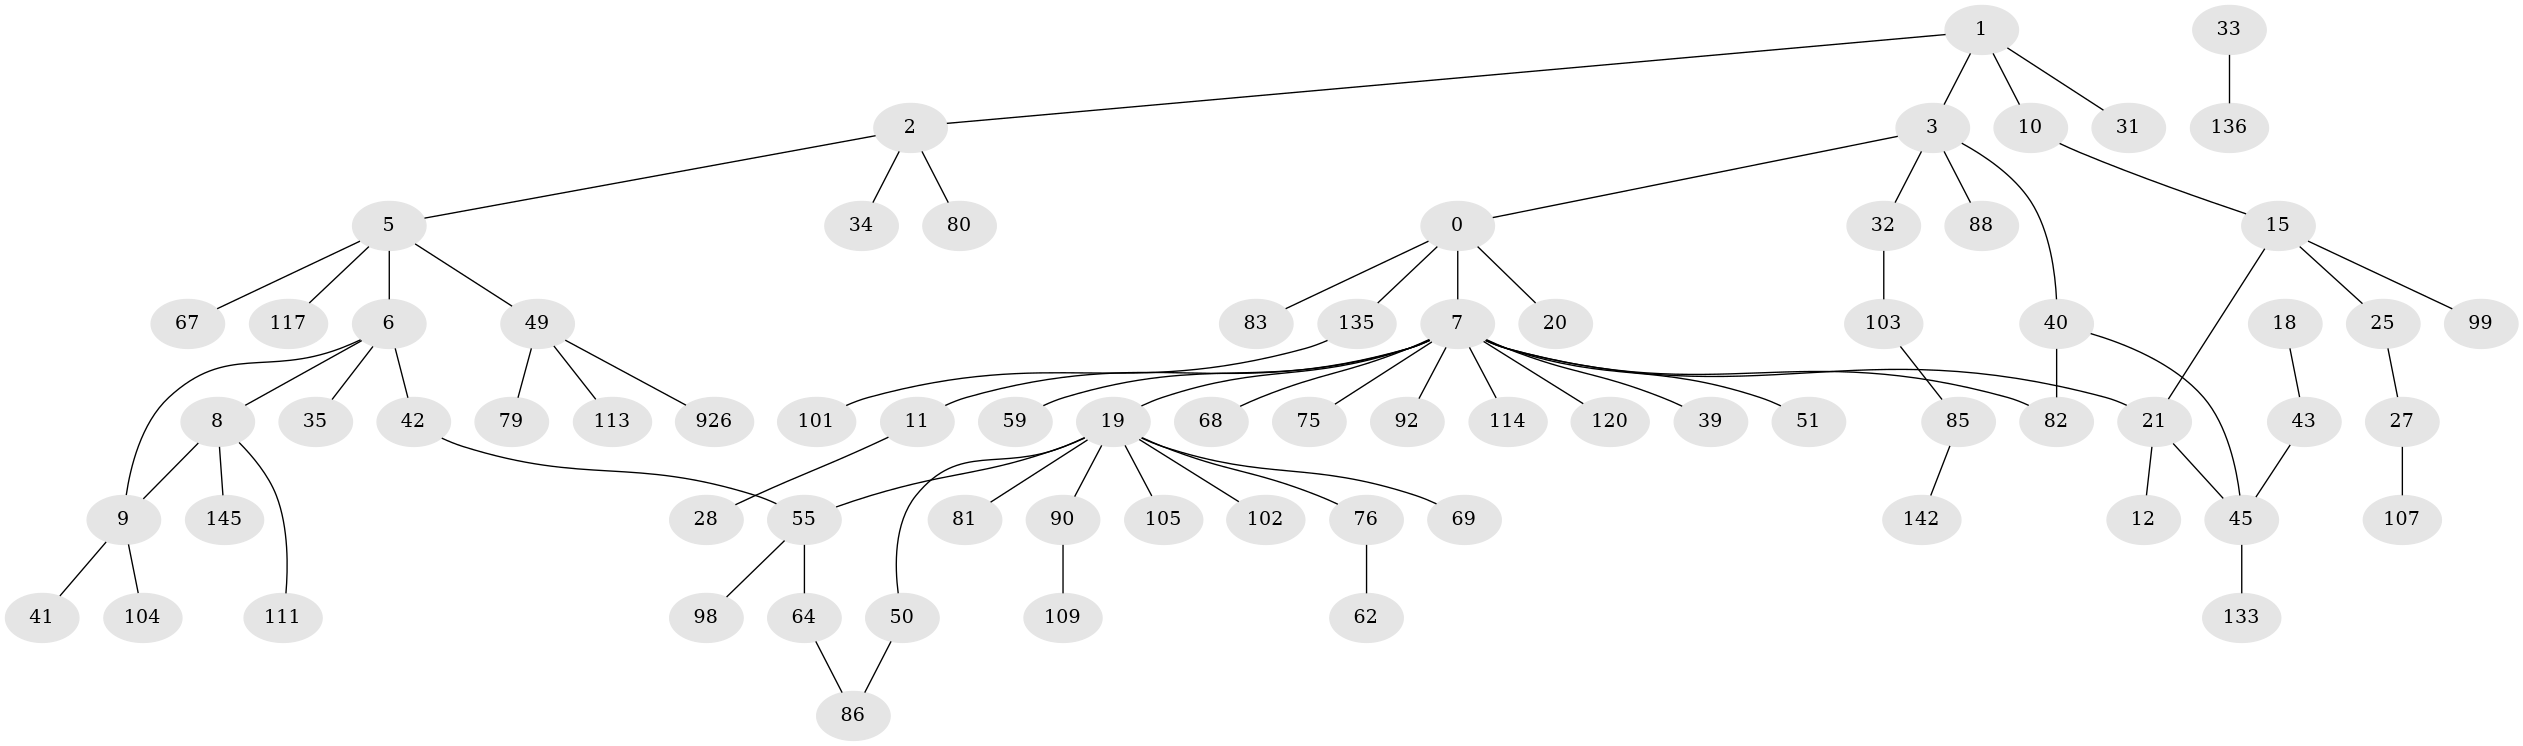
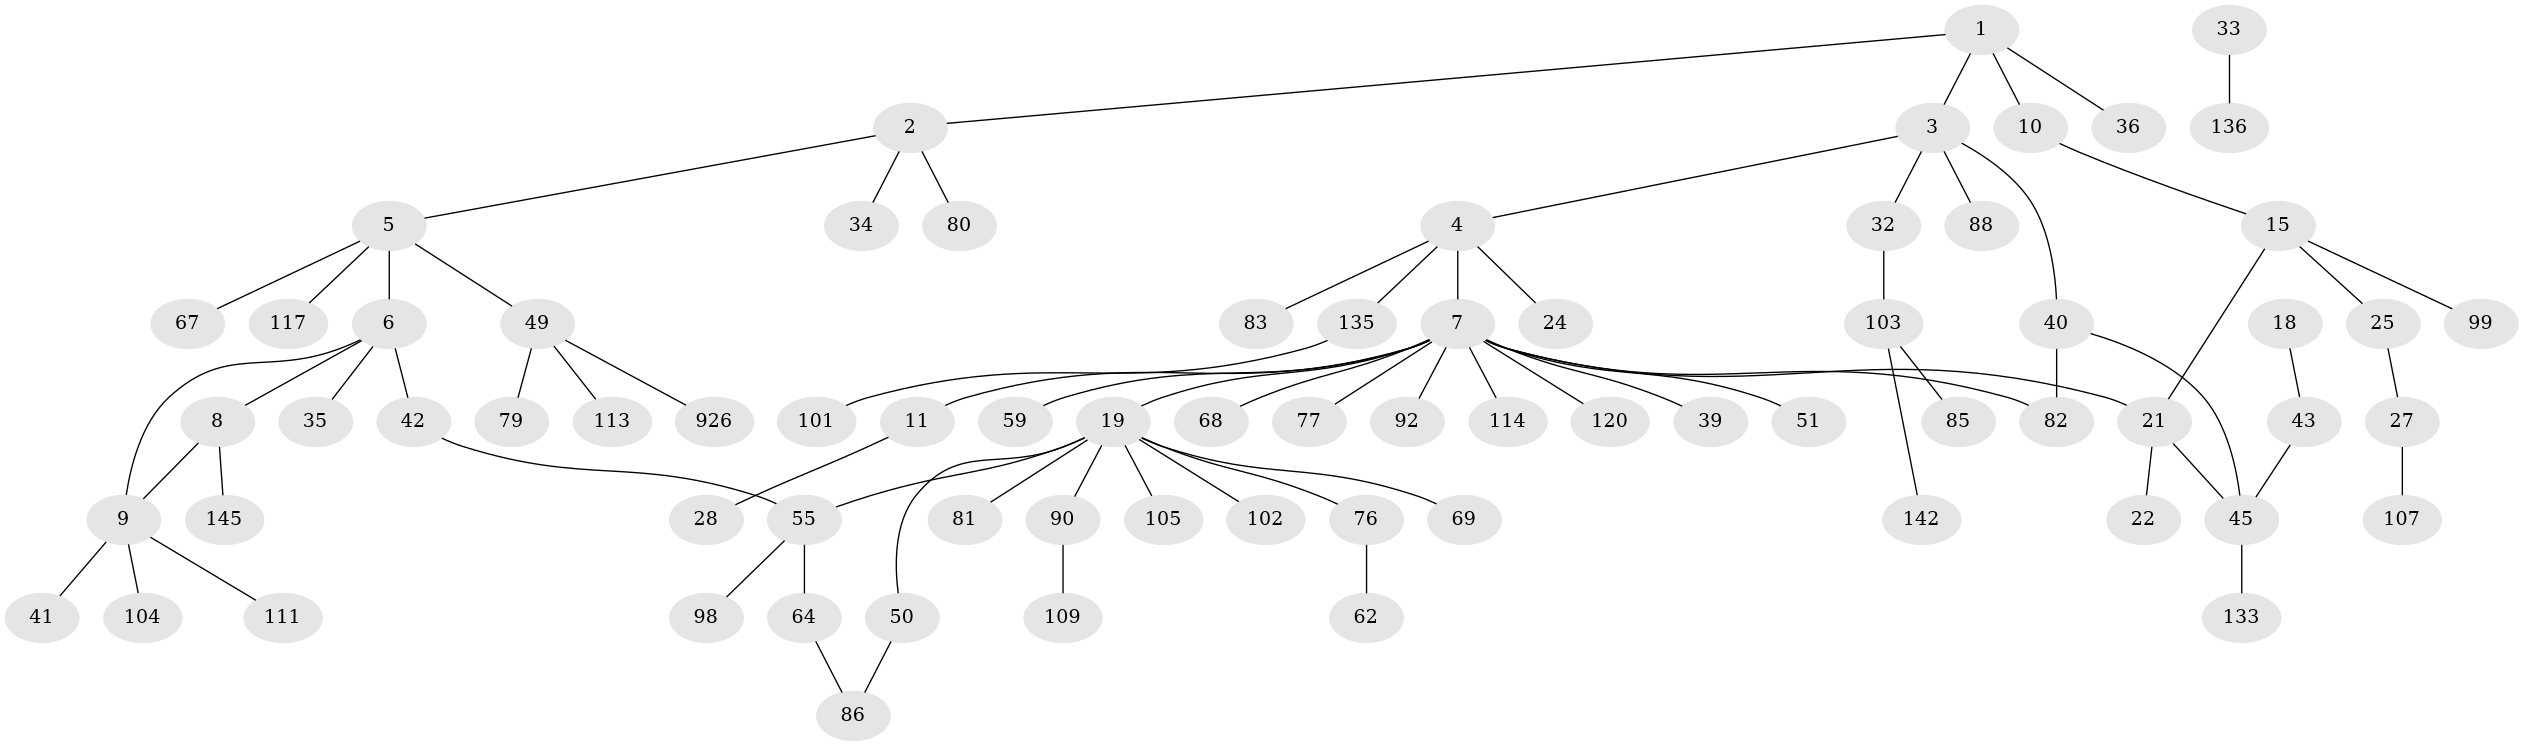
node "31": label "31" -> "36"
node "0": label "0" -> "4"
node "20": label "20" -> "24"
node "75": label "75" -> "77"
edge "85" -- "142": now "103" -- "142"
edge "8" -- "111": now "9" -- "111"
node "12": label "12" -> "22"
